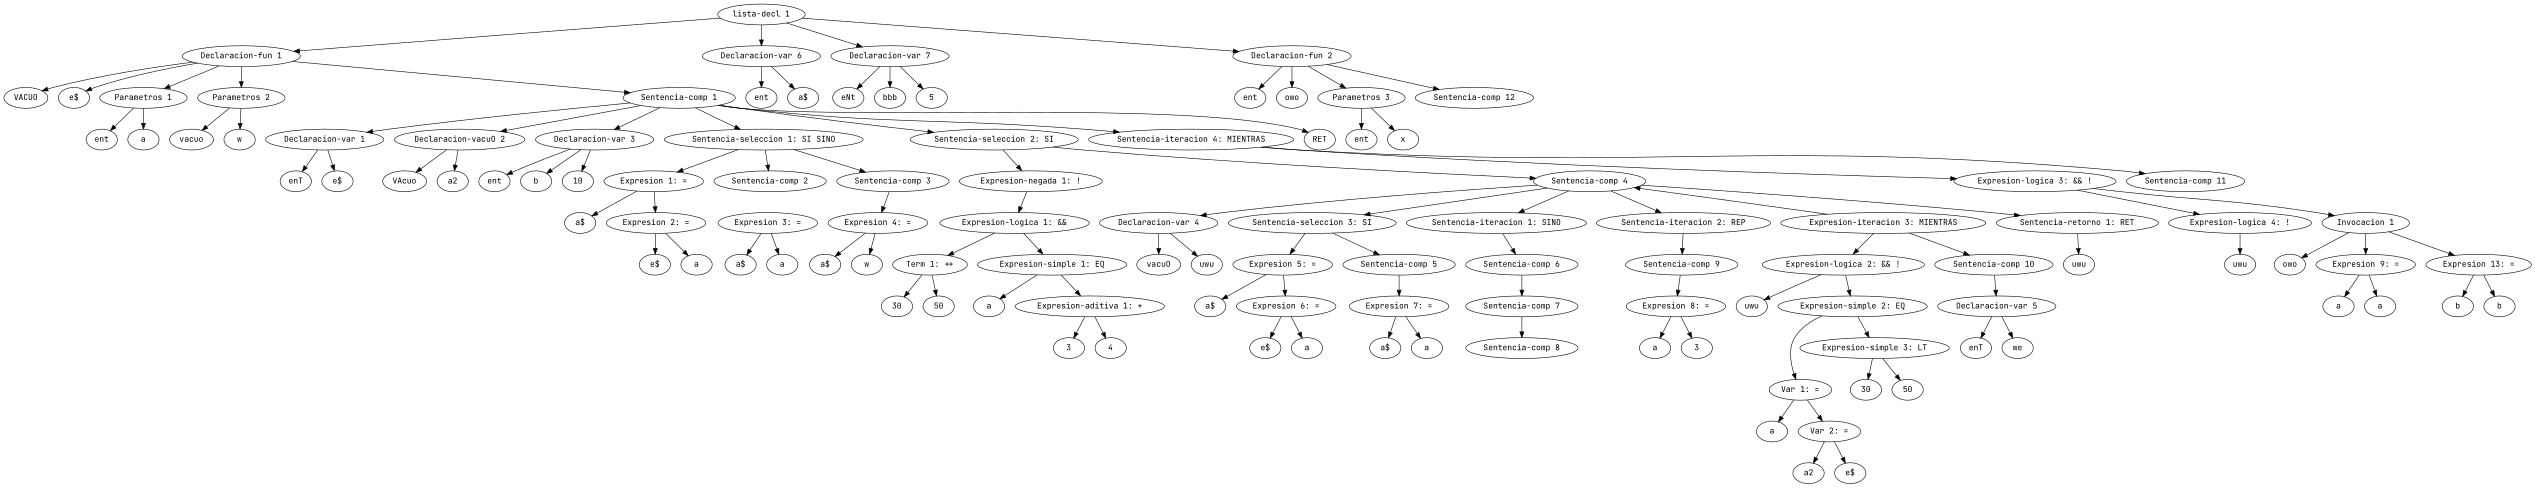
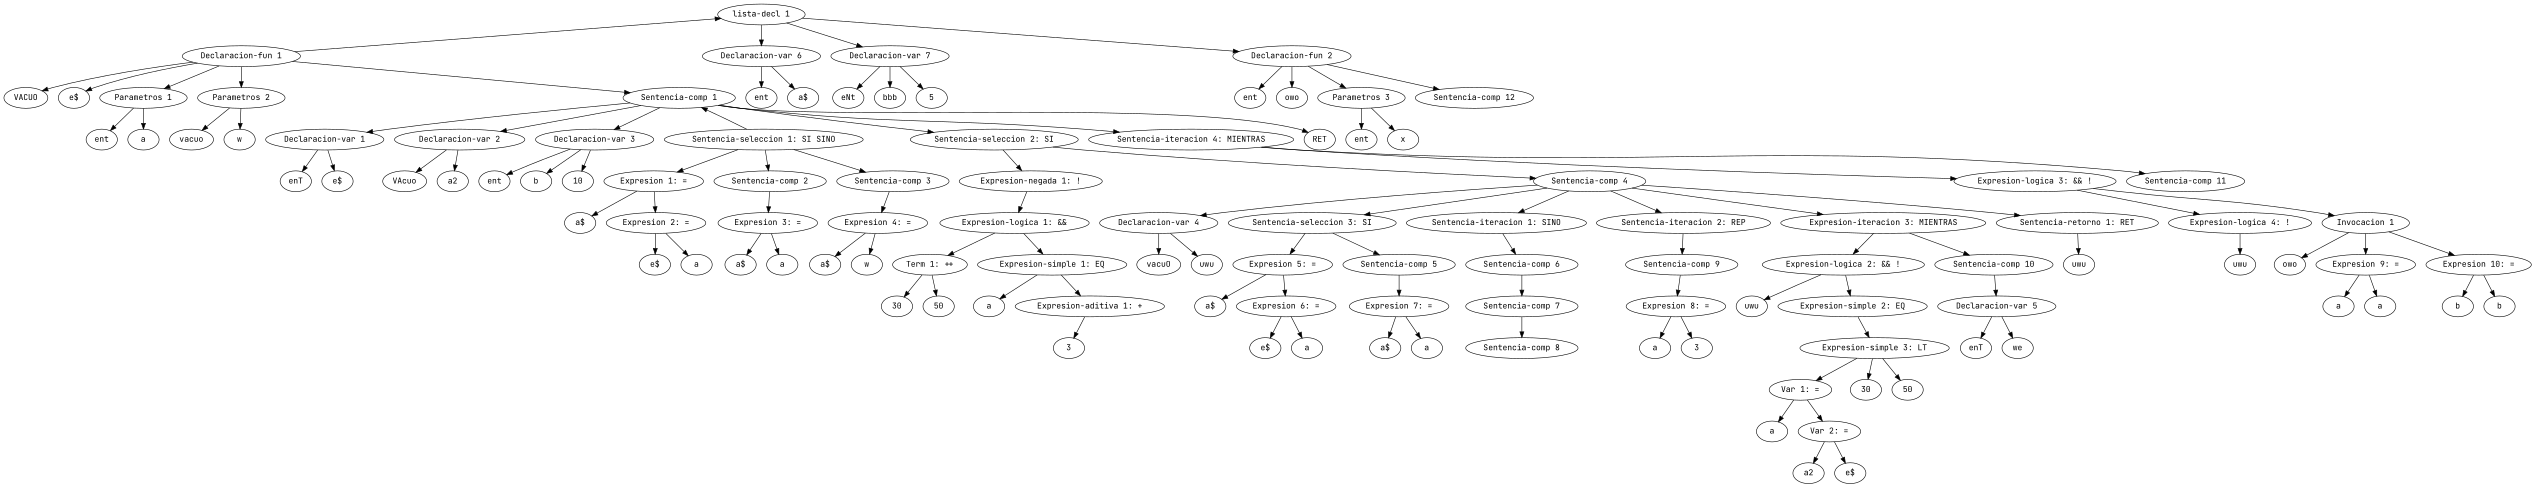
edge "lista-decl 1" -> "Declaracion-fun 1": reversed
edge "Sentencia-comp 1" -> "Sentencia-seleccion 1: SI SINO": reversed
node "Declaracion-vacuO 2": label "Declaracion-vacuO 2" -> "Declaracion-var 2"
edge "Sentencia-comp 2" -> "Expresion 3: =": added
edge "Expresion-iteracion 3: MIENTRAS" -> "Sentencia-comp 4": reversed
node "Expresion 13: =": label "Expresion 13: =" -> "Expresion 10: ="
edge "Expresion-simple 2: EQ" -> "Var 1: =": now "Expresion-simple 3: LT" -> "Var 1: ="
node "4": removed
